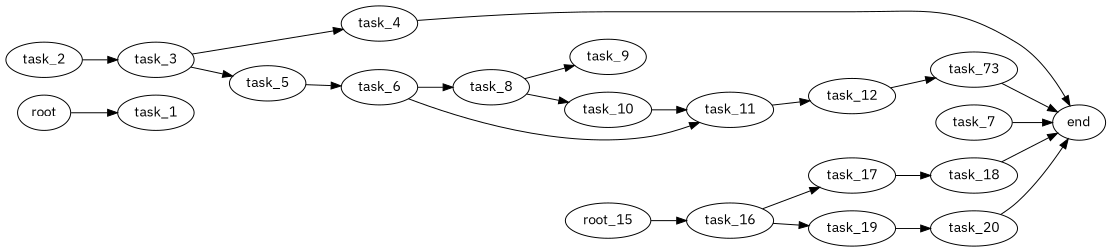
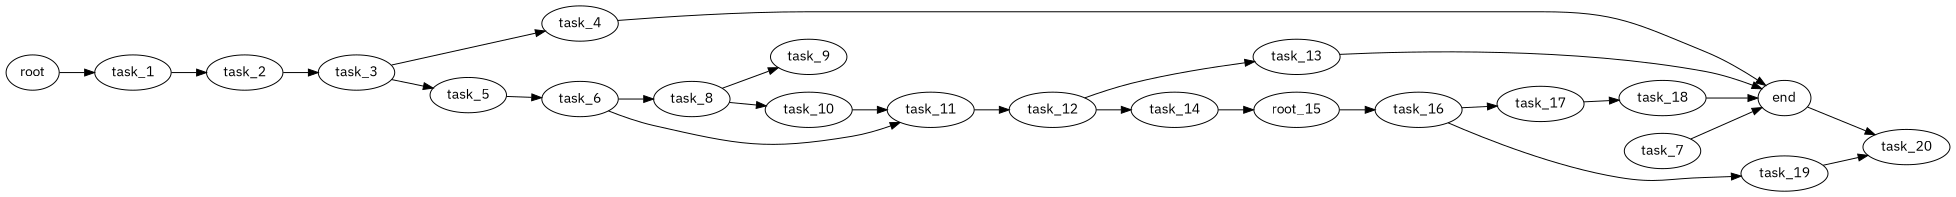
node "task_73": label "task_73" -> "task_13"
edge "task_1" -> "task_2": added
node "task_14": added
edge "task_20" -> "end": reversed
